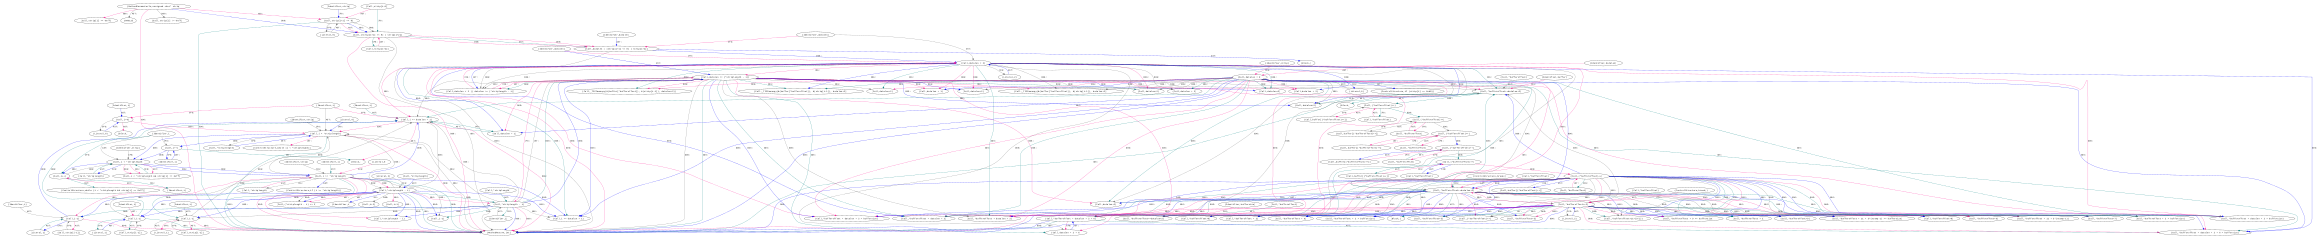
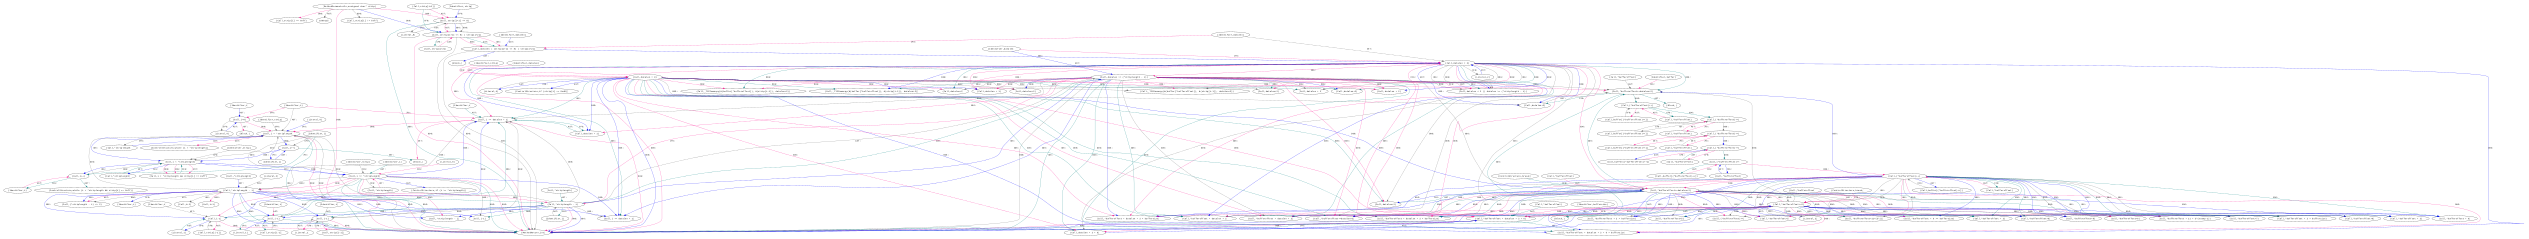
node "(Call,*bufferoffset + 11 + 3*(ncomp-1) >= buffersize)": removed
